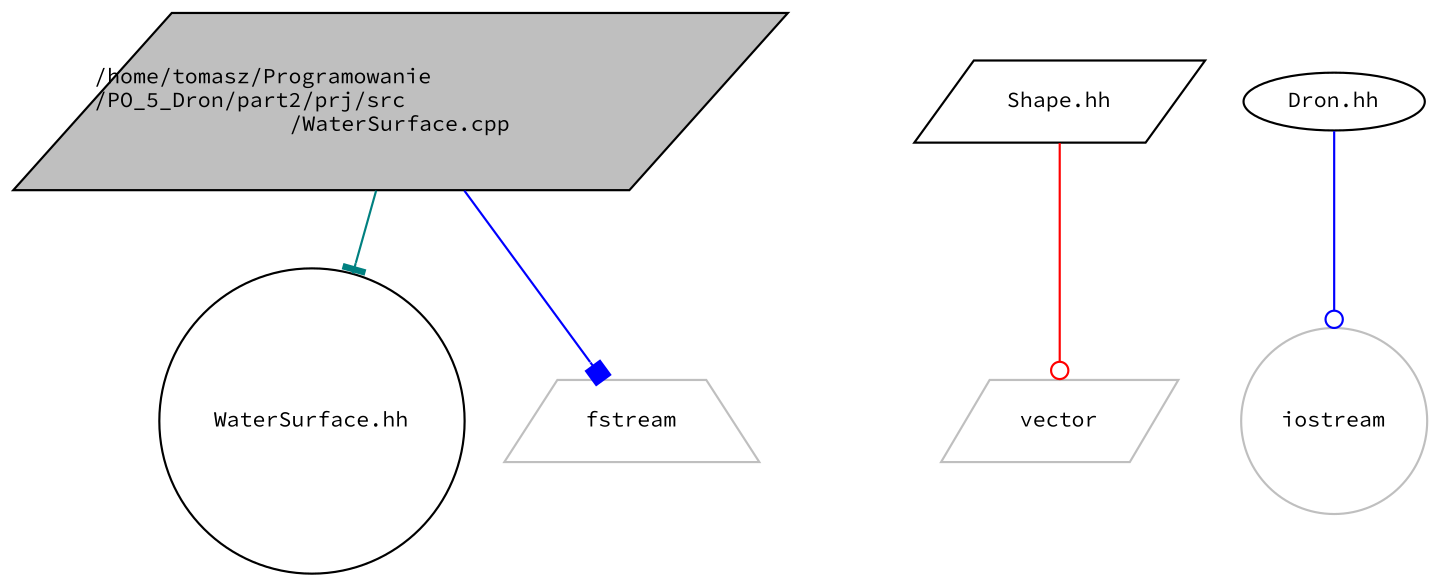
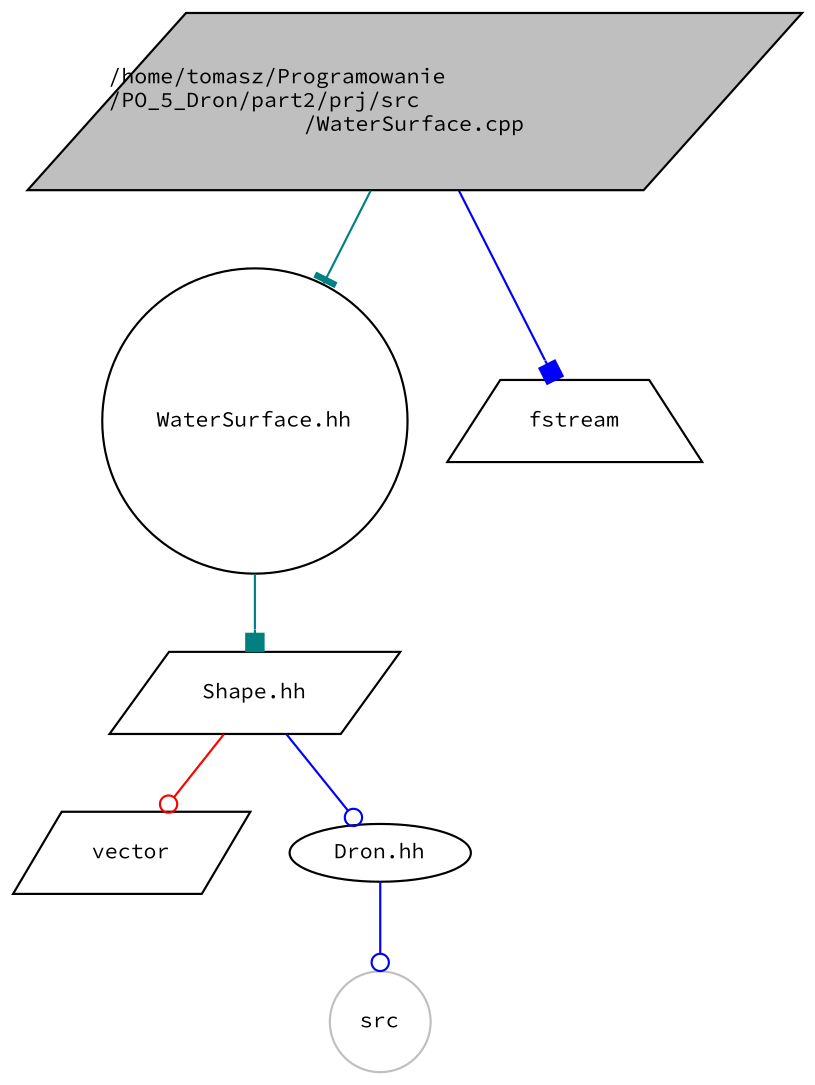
node "fstream": color grey75 -> black
node "vector": color grey75 -> black
node "iostream": label "iostream" -> "src"
edge "WaterSurface.hh" -> "Shape.hh": added
edge "Shape.hh" -> "Dron.hh": added
